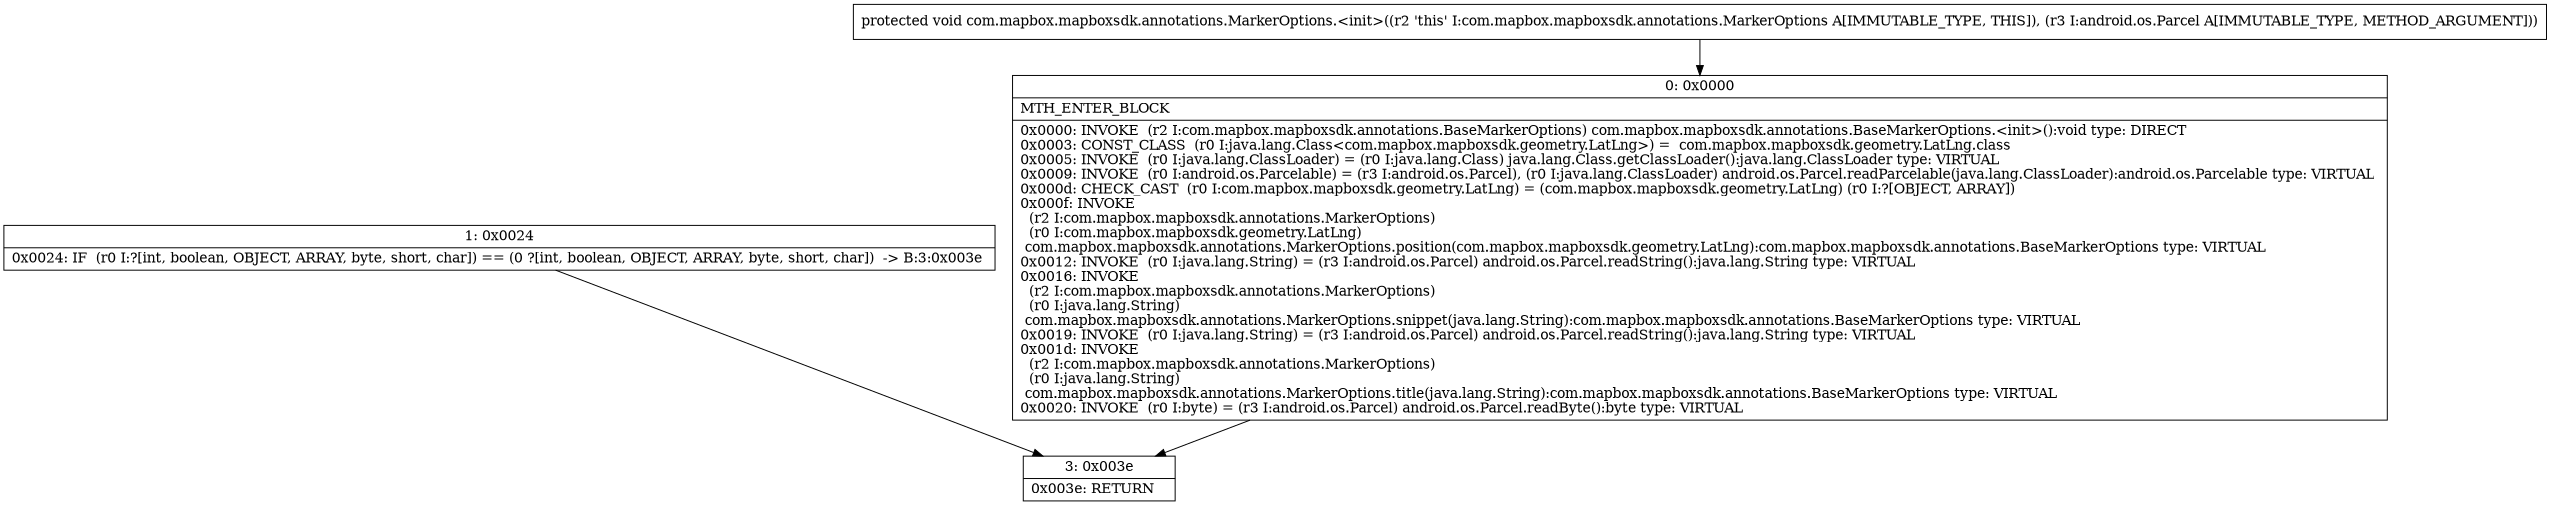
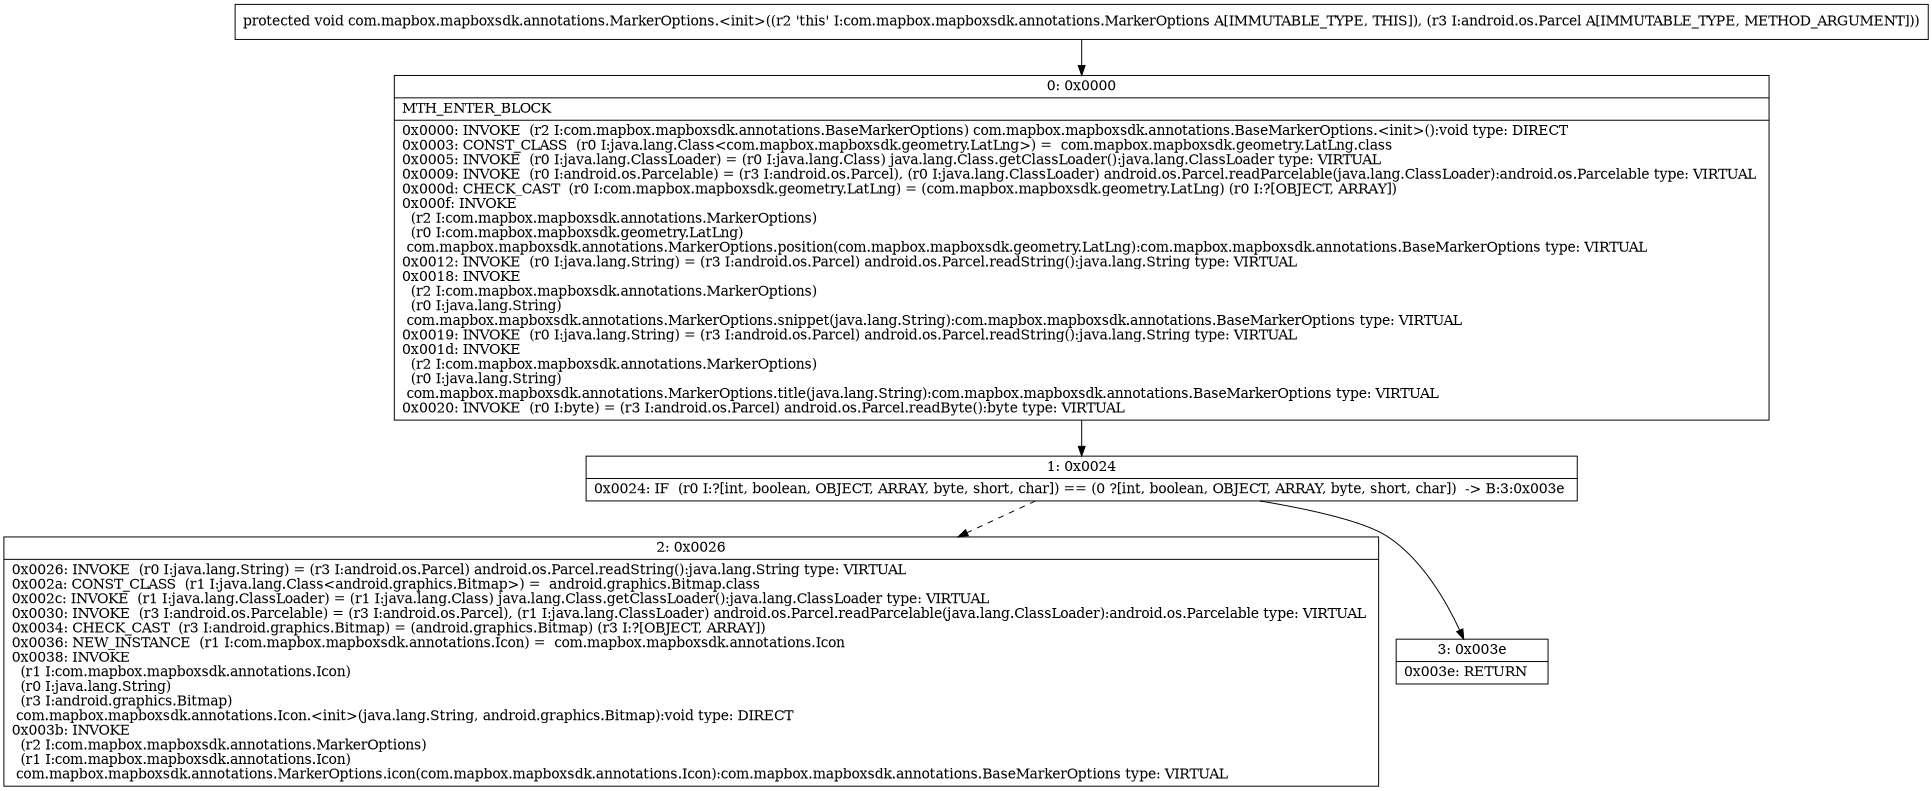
node "0: 0x0000": text "0x0016: INVOKE" -> "0x0018: INVOKE"
edge "0: 0x0000" -> "3: 0x003e": now "0: 0x0000" -> "1: 0x0024"
node "2: 0x0026": added
